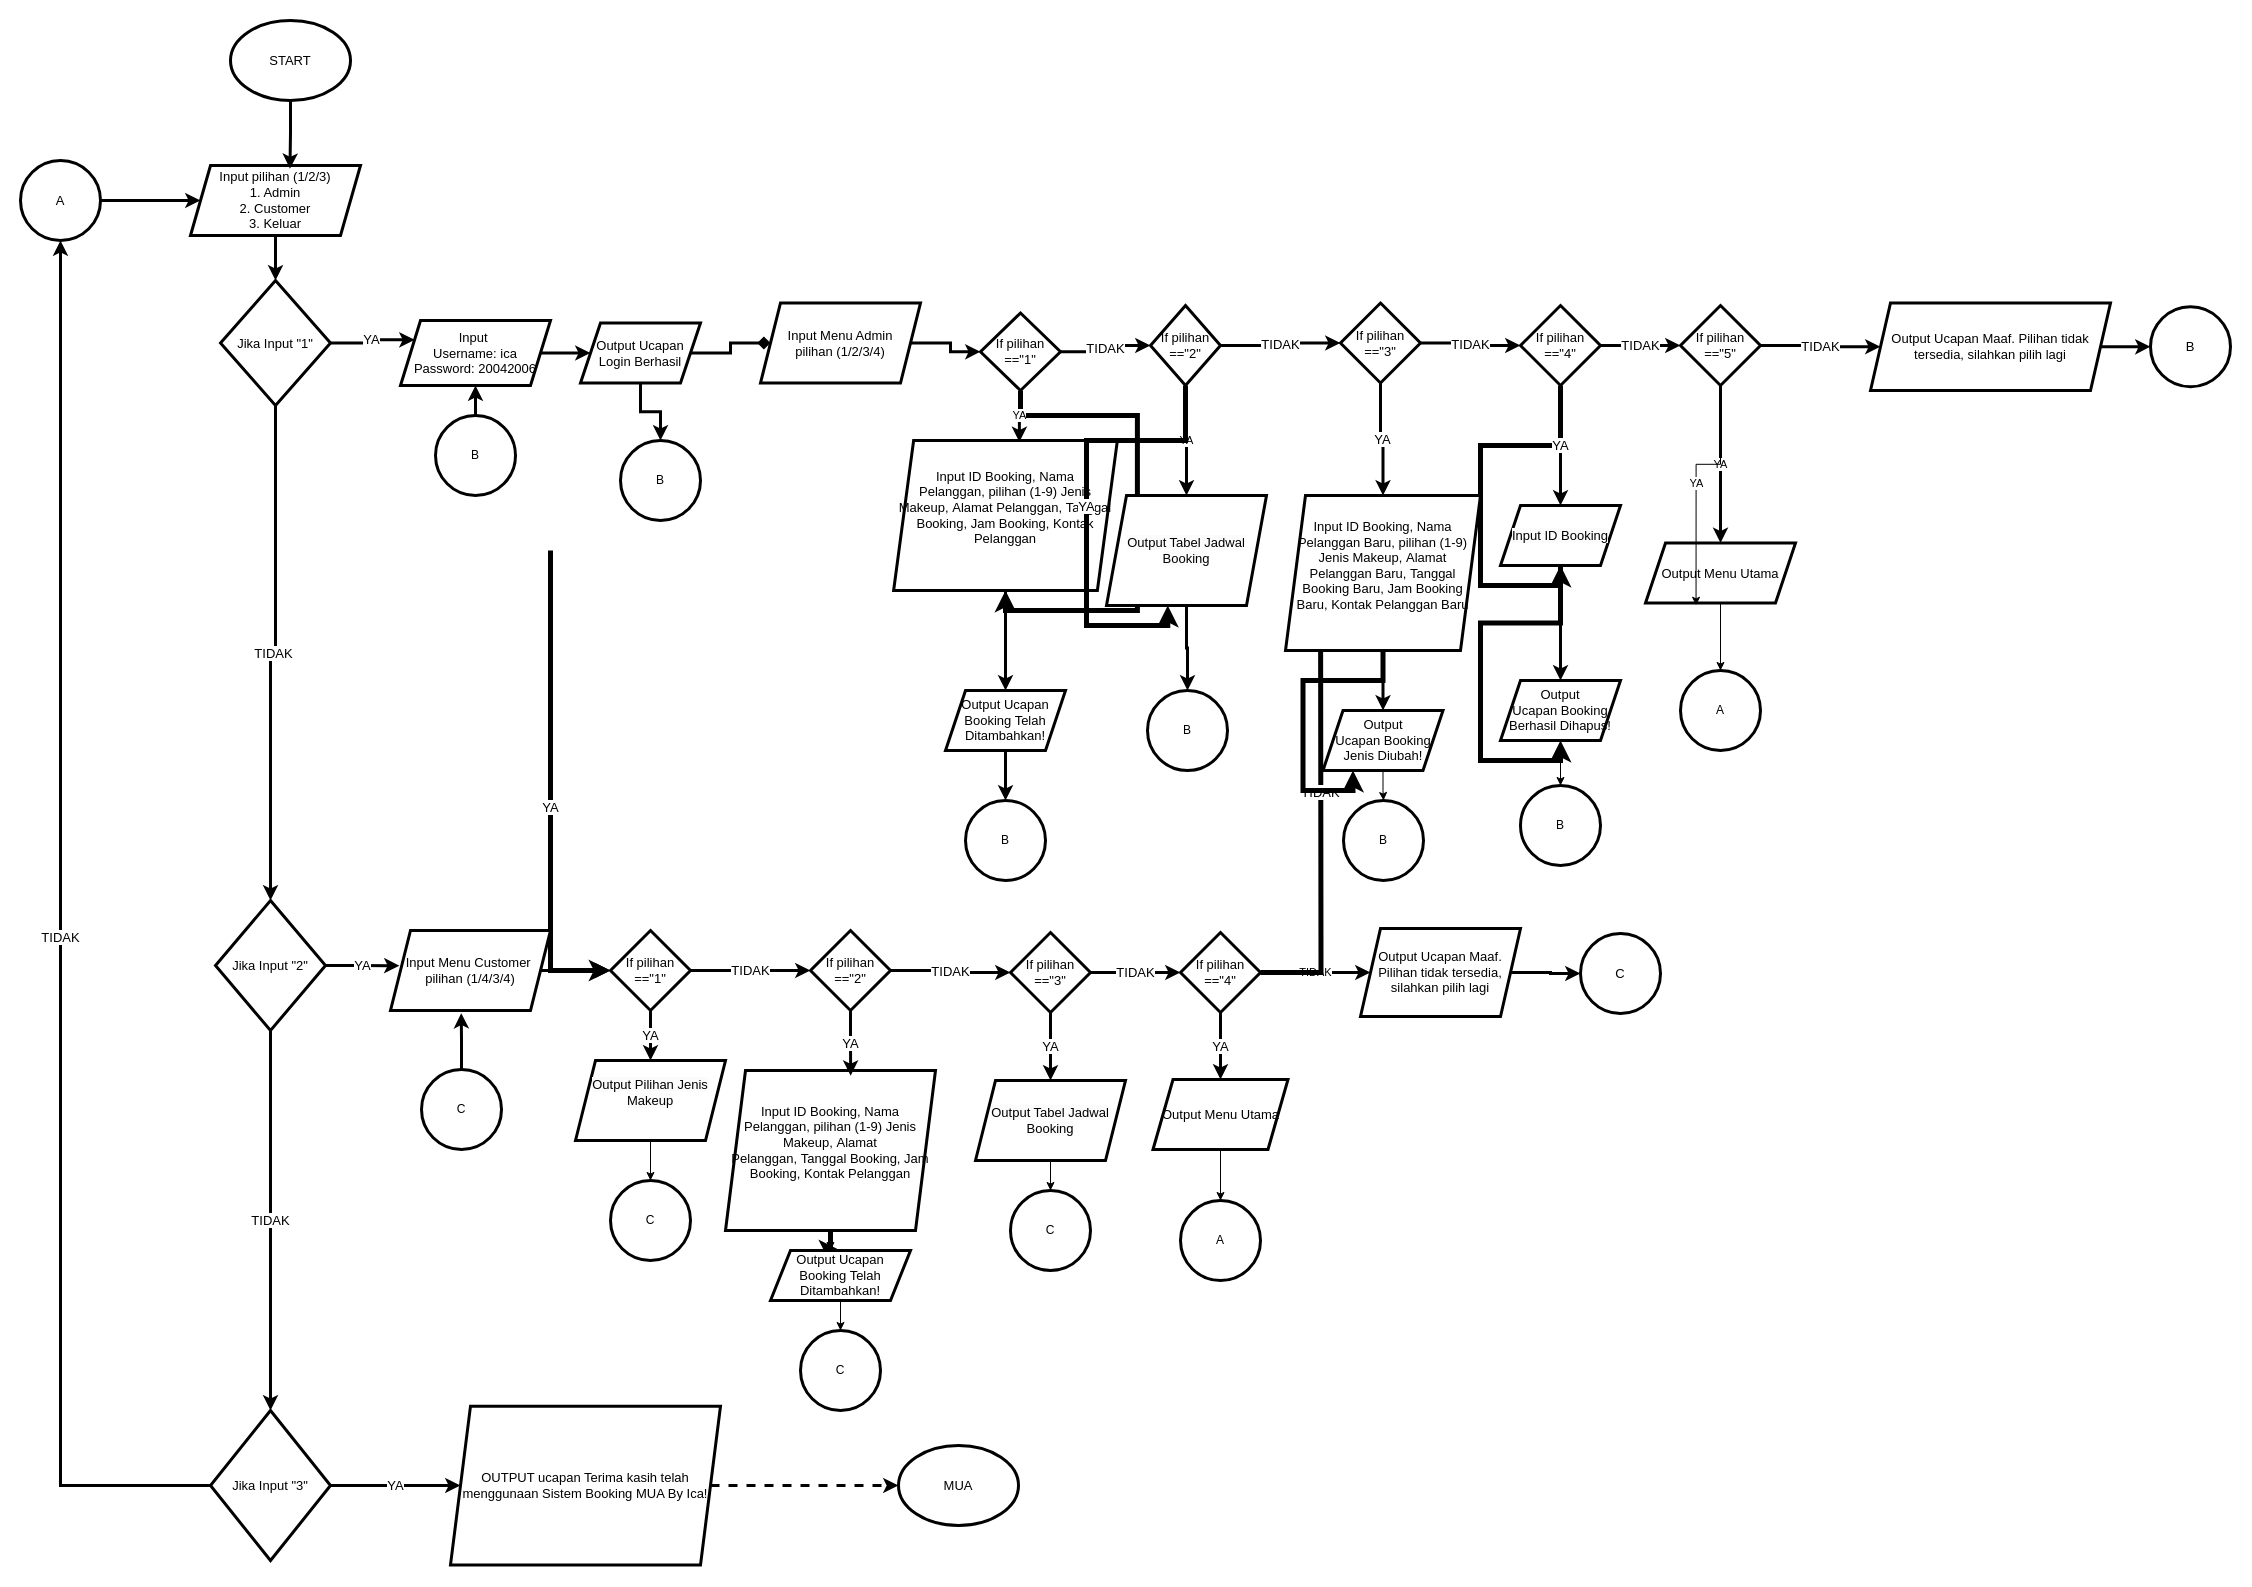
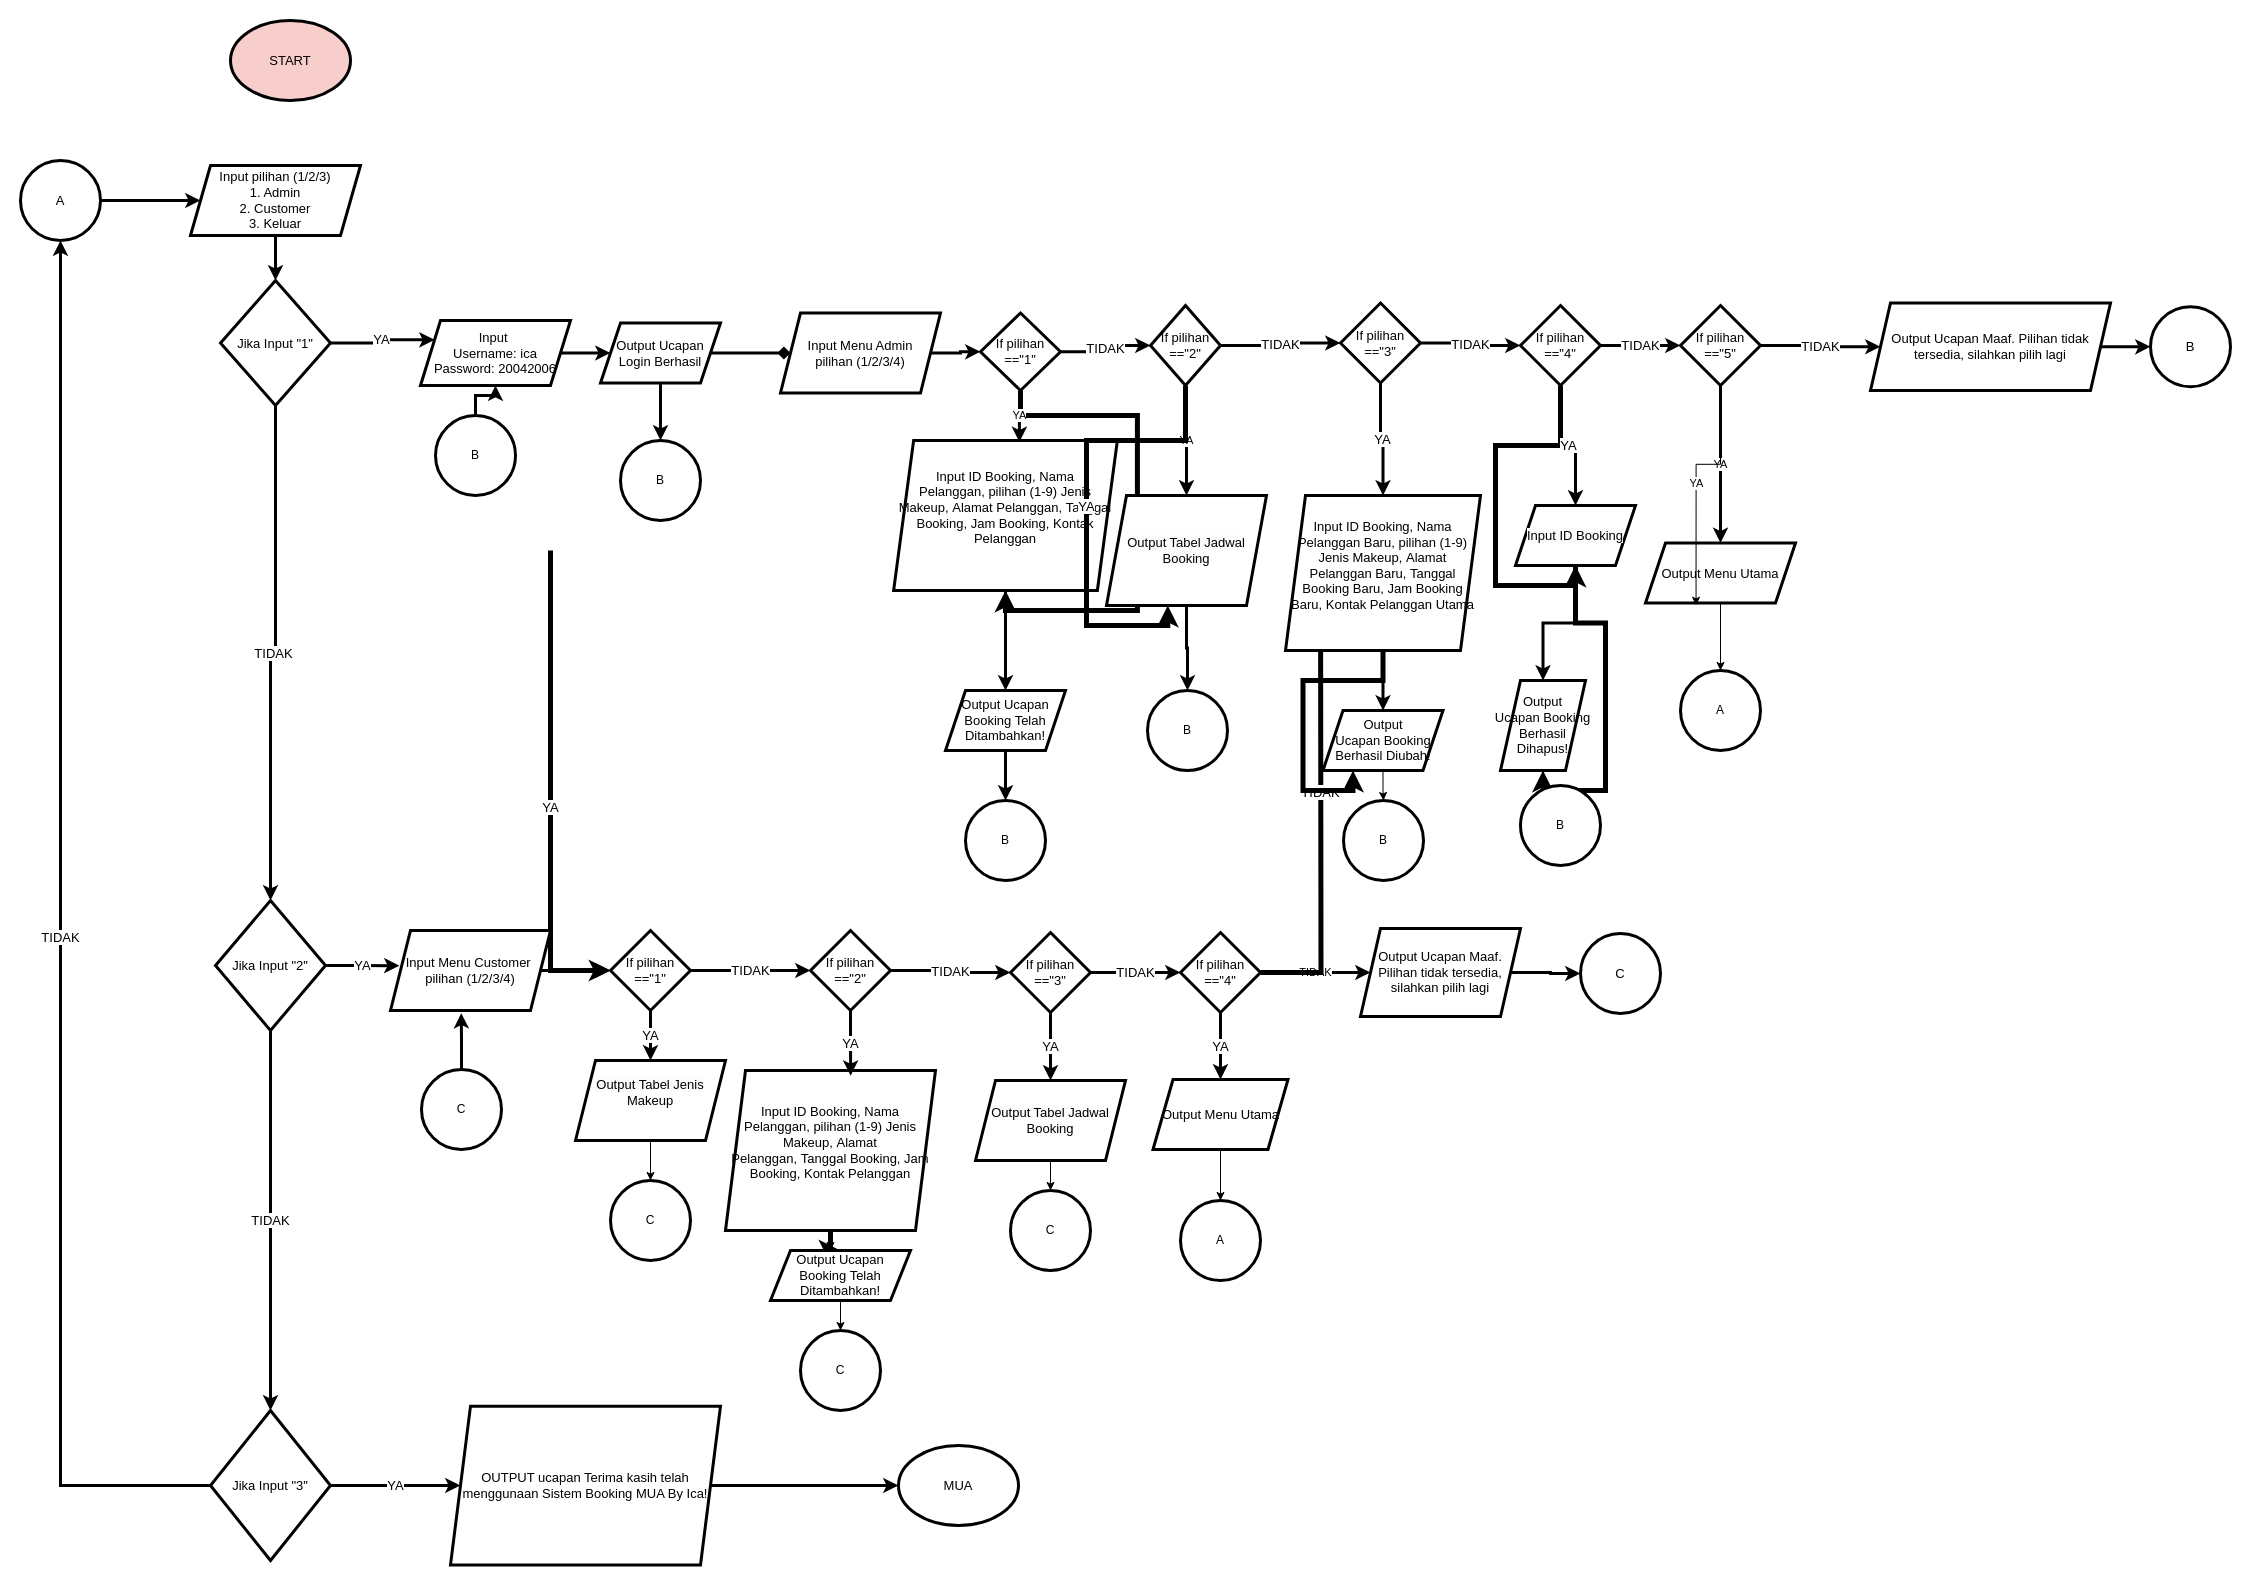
node "START": fillcolor #ffffff -> #f8cecc
edge "START" -> "Input pilihan (1/2/3) 1. Admin 2. Customer 3. Keluar": removed
node "Input Menu Admin pilihan (1/2/3/4)": moved (841, 343) -> (861, 353)
node "Input Username: ica Password: 20042006": moved (476, 353) -> (496, 353)
node "Output Ucapan Login Berhasil": moved (641, 353) -> (661, 353)
node "Input ID Booking": moved (1561, 536) -> (1576, 536)
node "Input ID Booking, Nama Pelanggan Baru, pilihan (1-9) Jenis Makeup, Alamat Pelanggan Baru, Tanggal Booking Baru, Jam Booking Baru, Kontak Pelanggan Baru": label "Input ID Booking, Nama Pelanggan Baru, pilihan (1-9) Jenis Makeup, Alamat Pelanggan Baru, Tanggal Booking Baru, Jam Booking Baru, Kontak Pelanggan Baru" -> "Input ID Booking, Nama Pelanggan Baru, pilihan (1-9) Jenis Makeup, Alamat Pelanggan Baru, Tanggal Booking Baru, Jam Booking Baru, Kontak Pelanggan Utama"
node "Output Ucapan Booking Berhasil Dihapus!": size 120x60 -> 85x90
node "Output Ucapan Booking Jenis Diubah!": label "Output Ucapan Booking Jenis Diubah!" -> "Output Ucapan Booking Berhasil Diubah!"
node "Input Menu Customer pilihan (1/4/3/4)": label "Input Menu Customer pilihan (1/4/3/4)" -> "Input Menu Customer pilihan (1/2/3/4)"
node "Output Pilihan Jenis Makeup": label "Output Pilihan Jenis Makeup" -> "Output Tabel Jenis Makeup"
edge "OUTPUT ucapan Terima kasih telah menggunaan Sistem Booking MUA By Ica!" -> "MUA": style dashed -> solid
